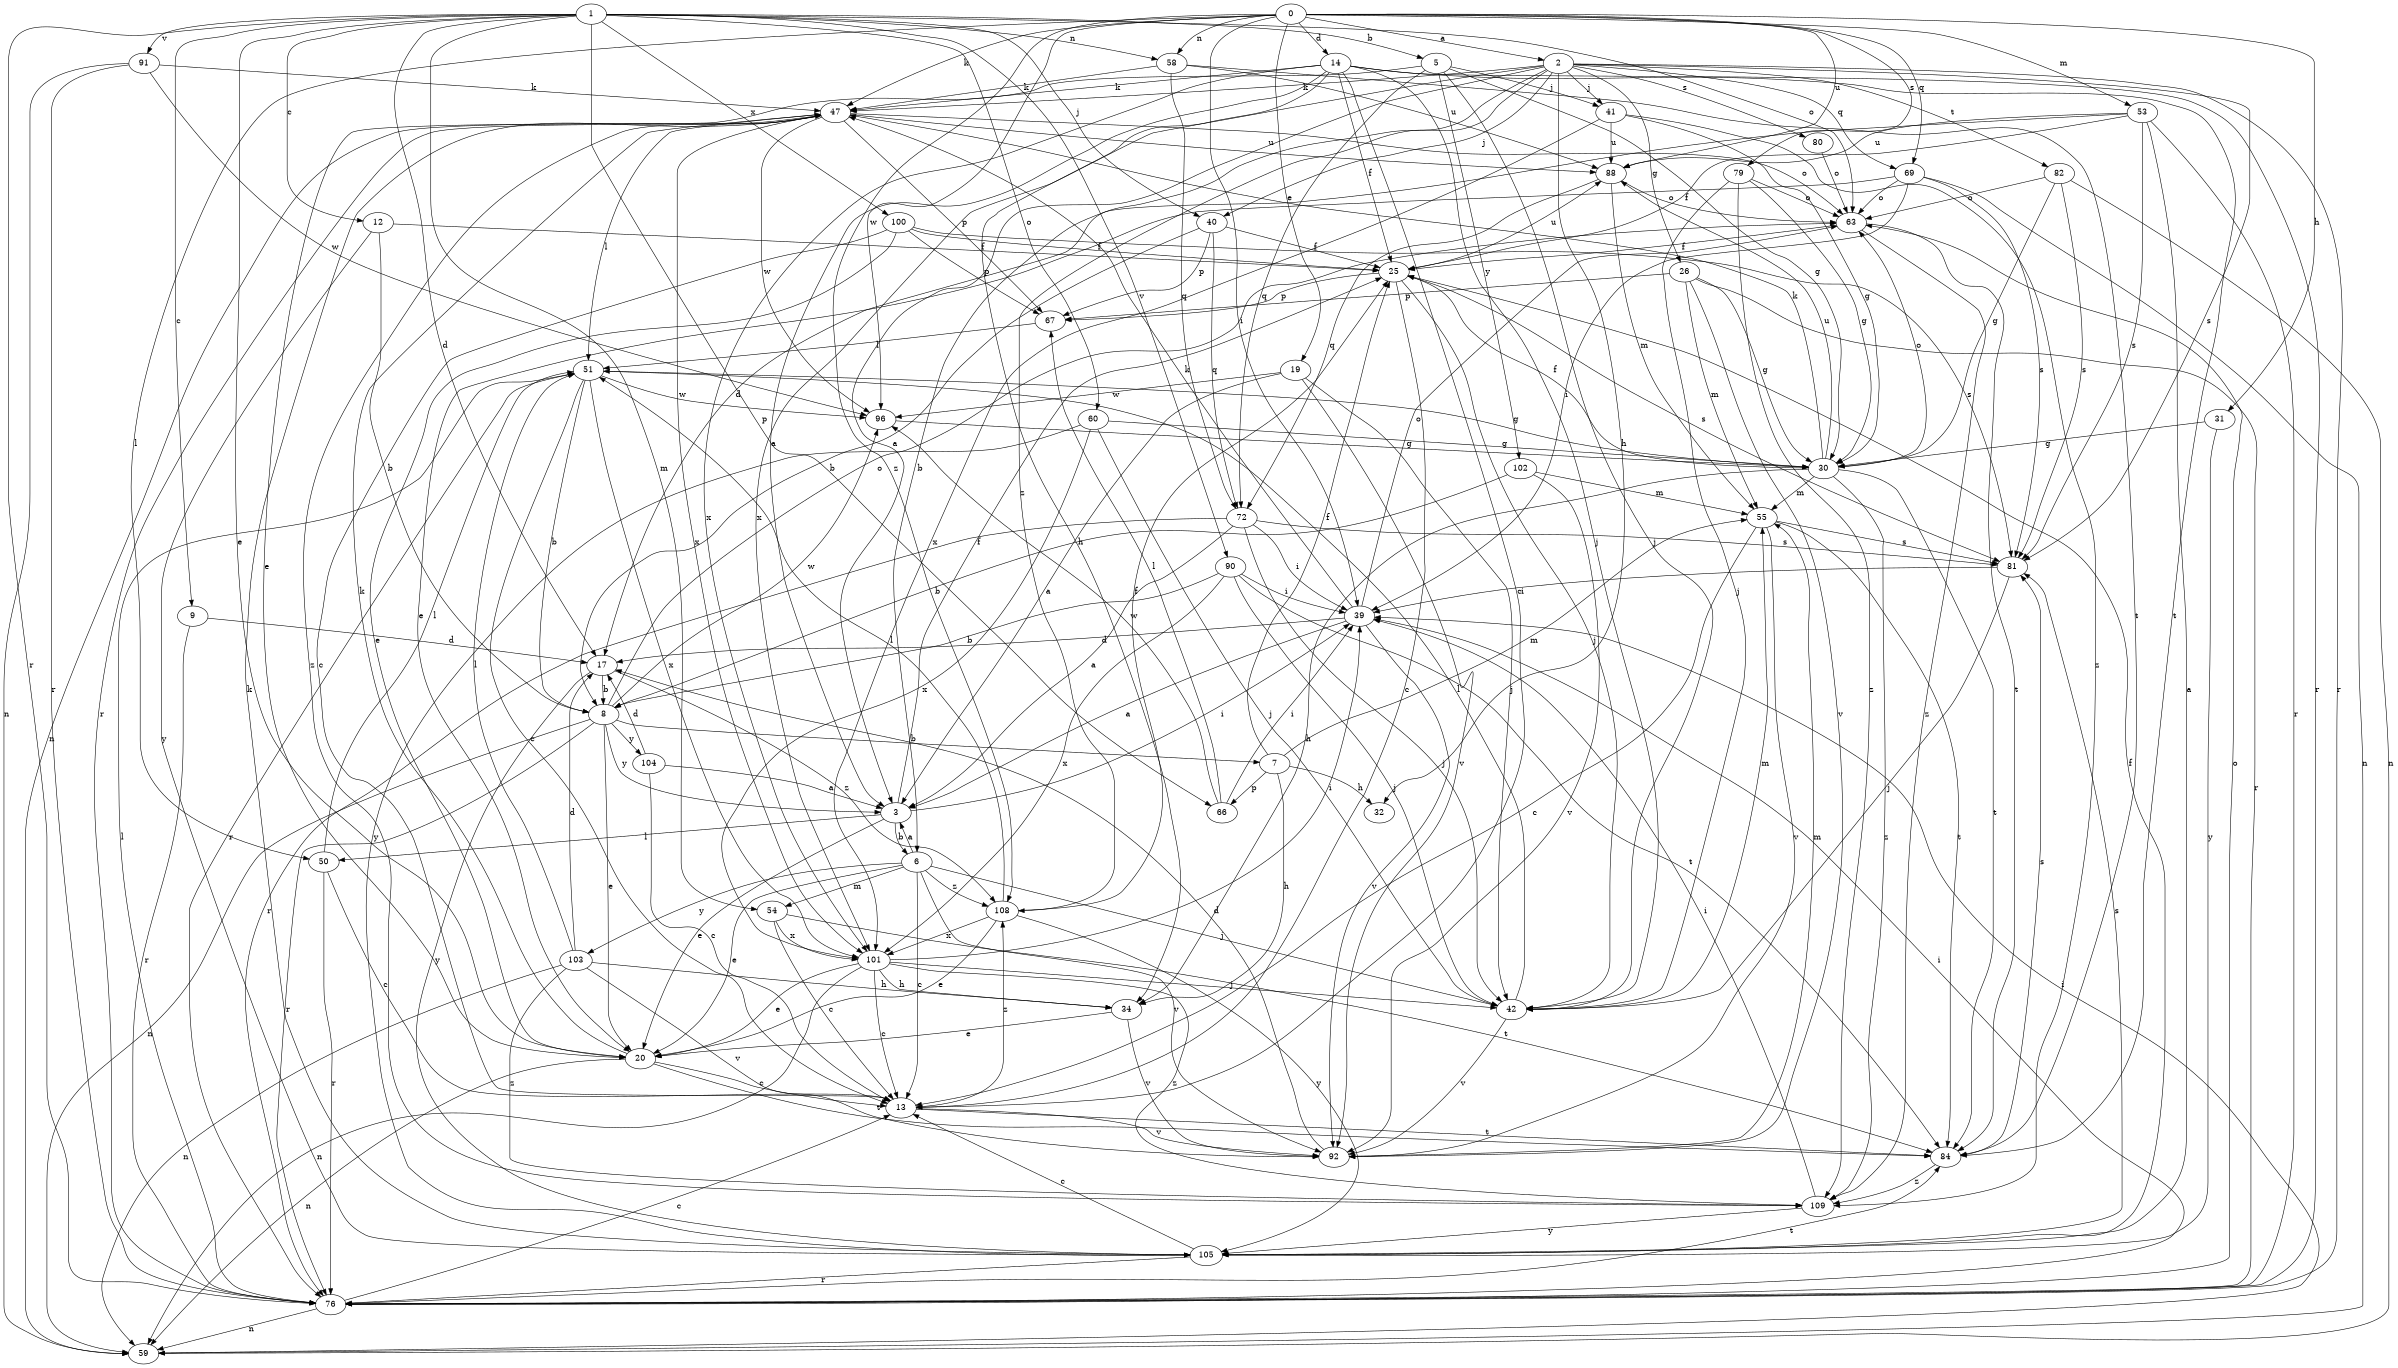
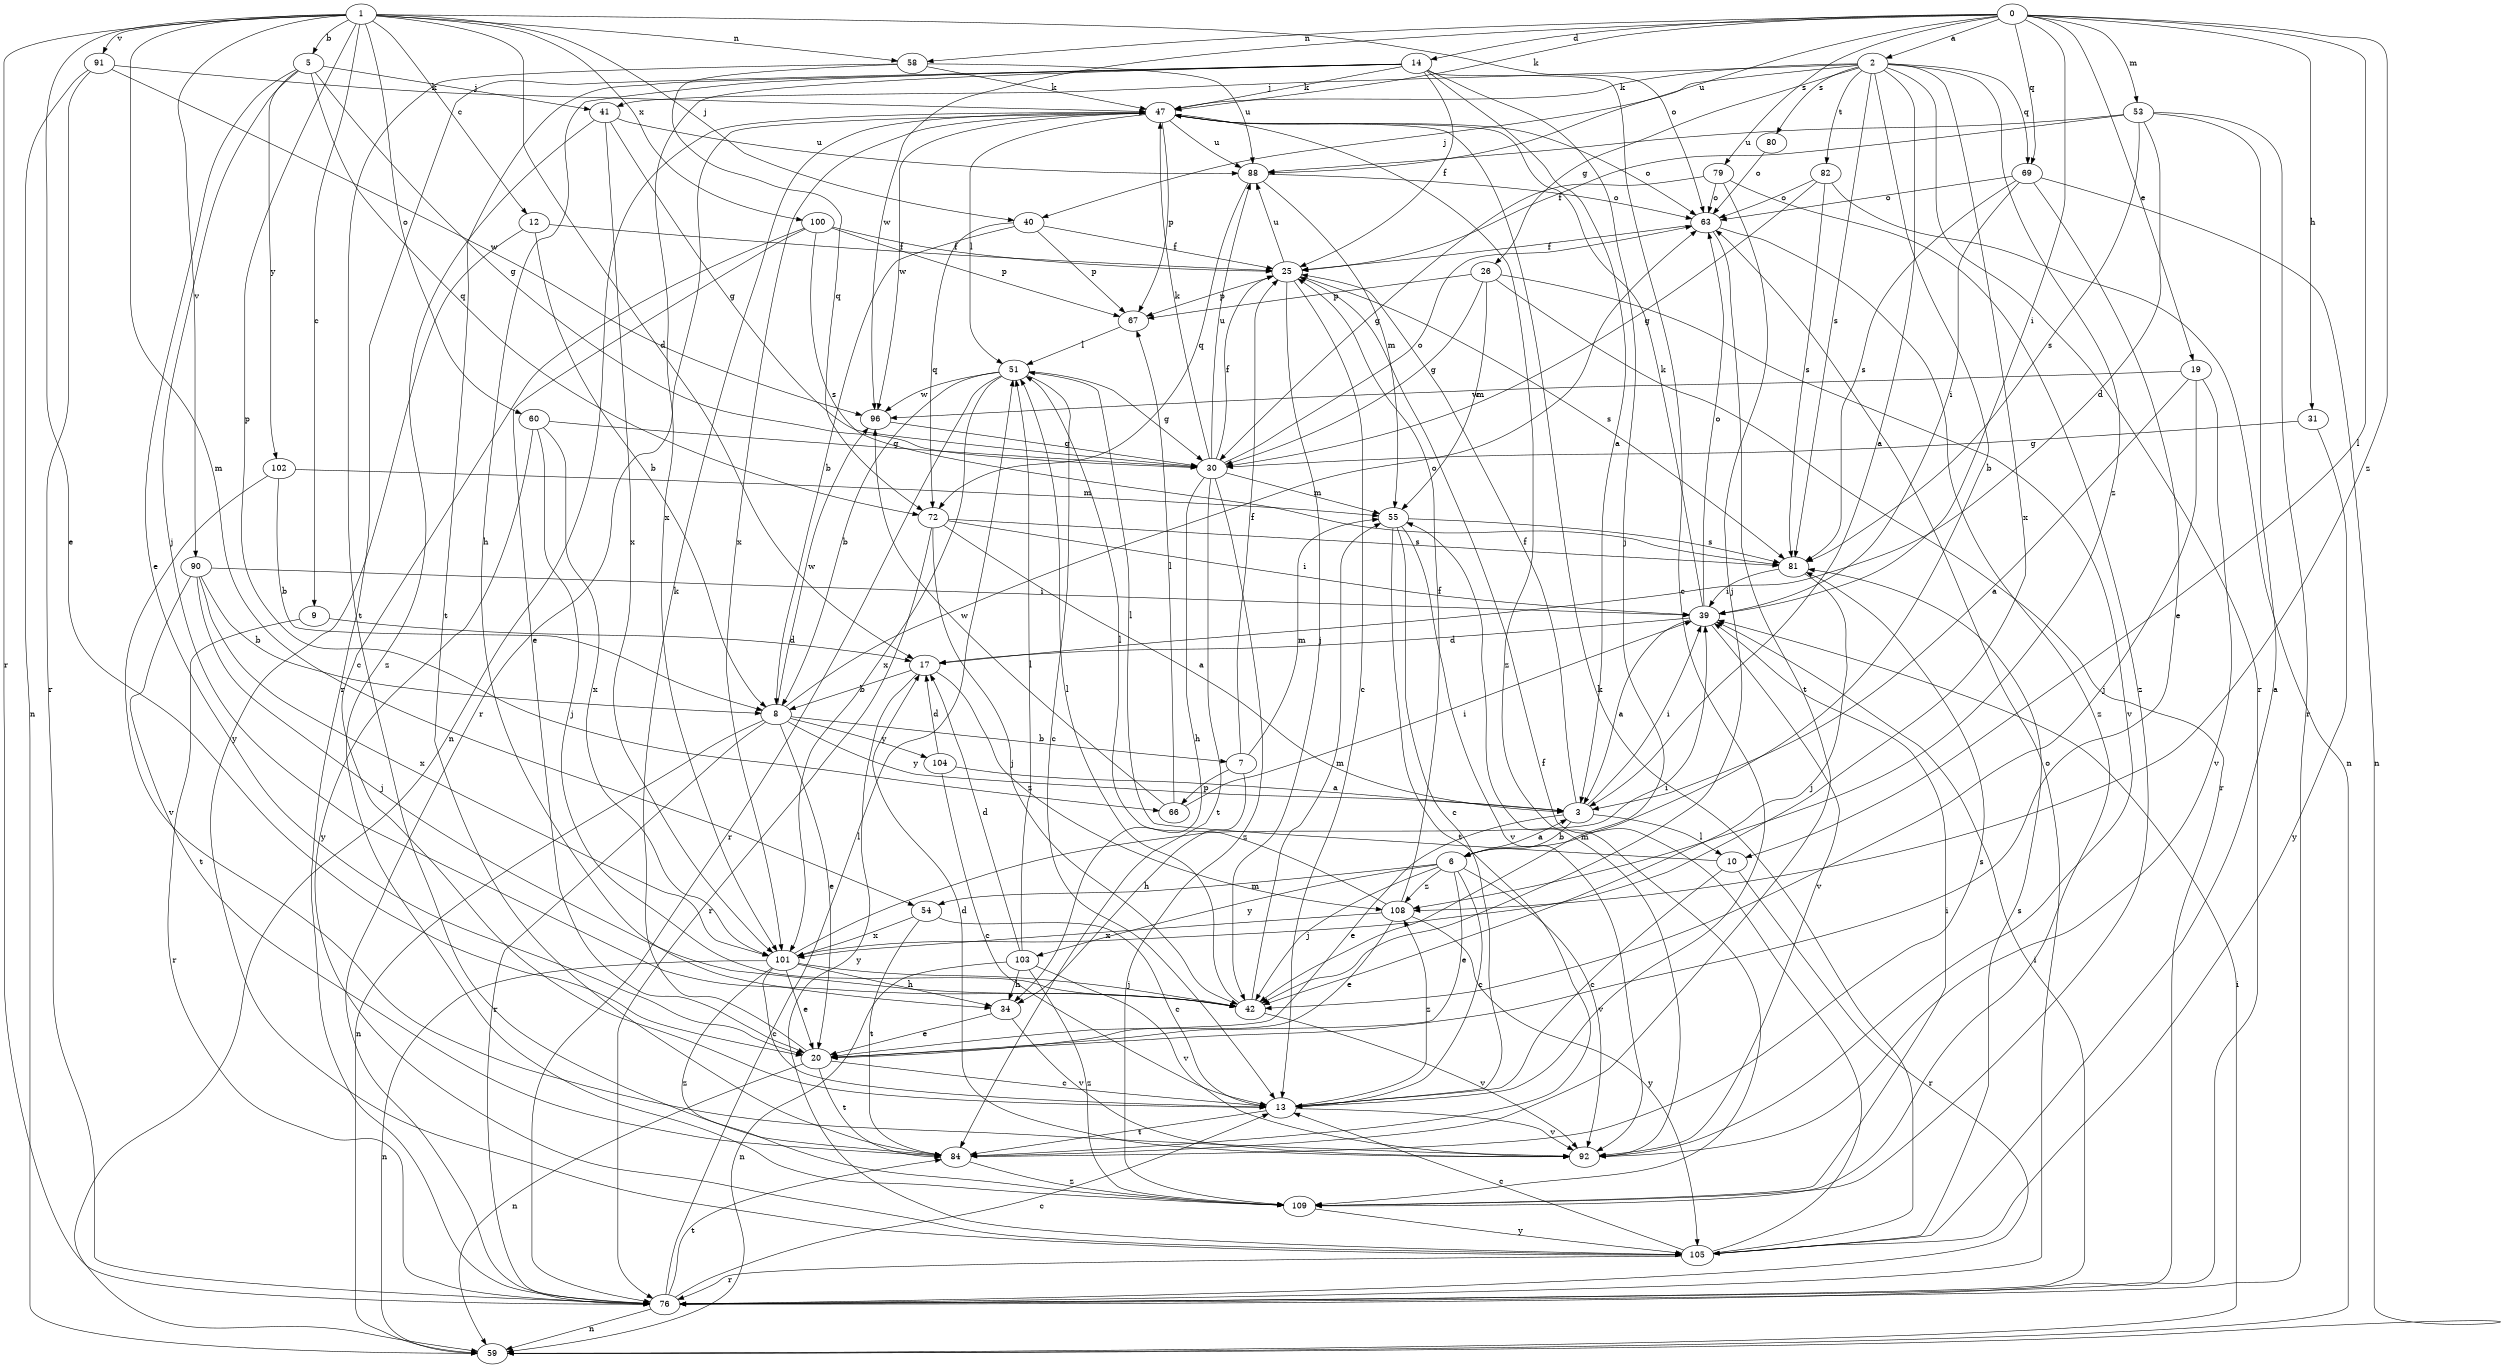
node "32": removed
node "50": label "50" -> "10"
